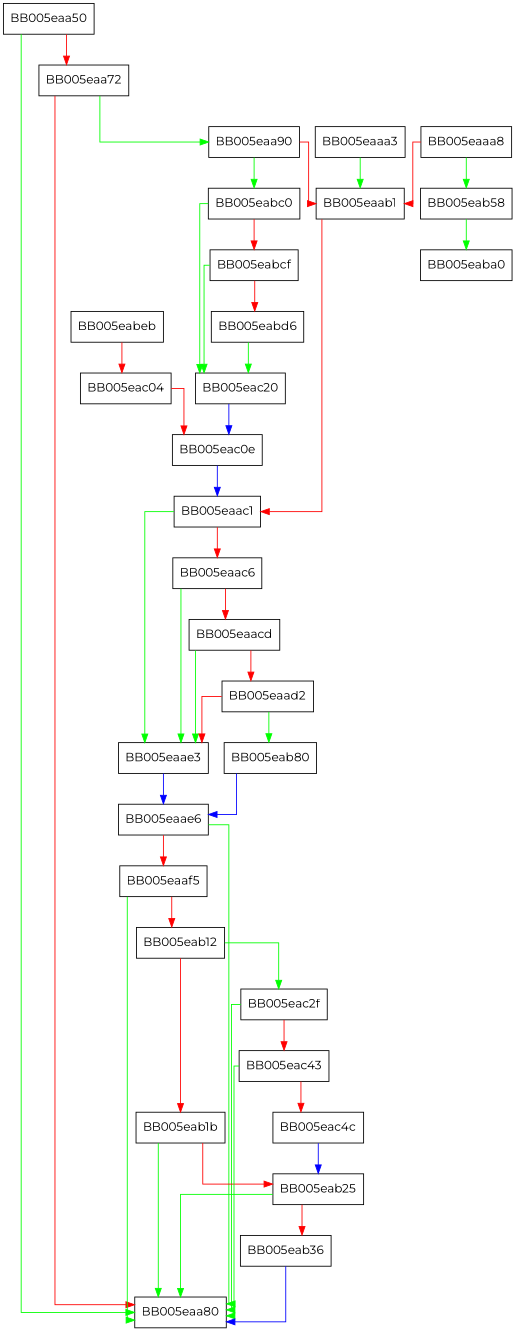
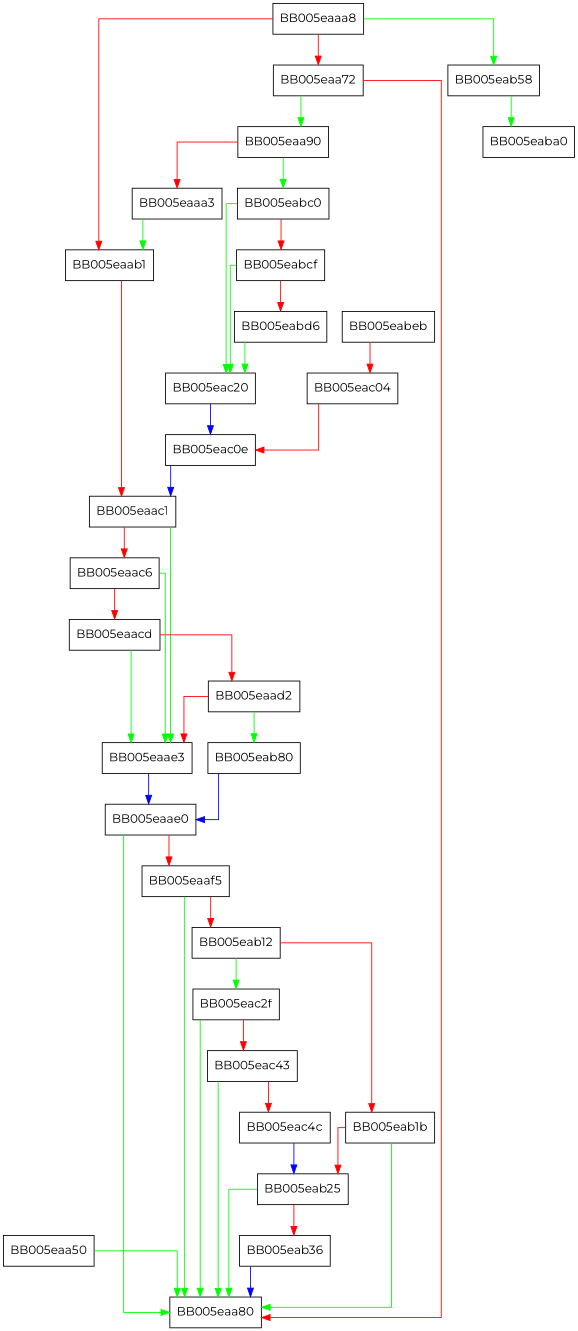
edge "BB005eaa50" -> "BB005eaa72": now "BB005eaaa8" -> "BB005eaa72"
edge "BB005eaa90" -> "BB005eaab1": now "BB005eaa90" -> "BB005eaaa3"
node "BB005eaae6": label "BB005eaae6" -> "BB005eaae0"
